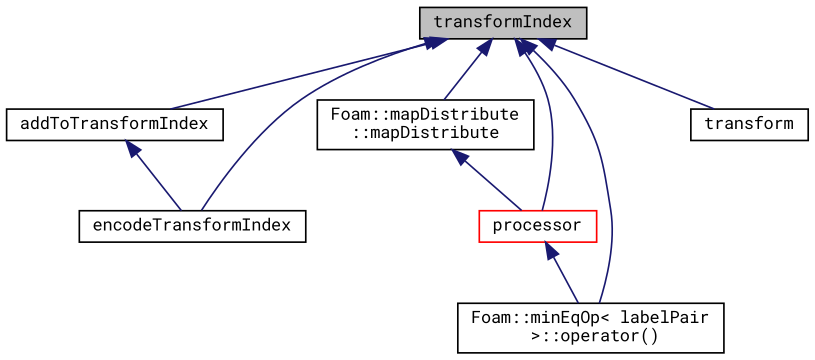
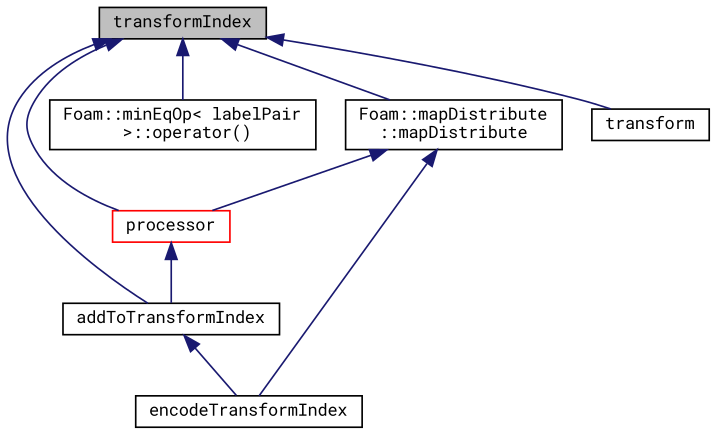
edge "encodeTransformIndex" -> "transformIndex": now "encodeTransformIndex" -> "Foam::mapDistribute ::mapDistribute"
edge "Foam::minEqOp< labelPair >::operator()" -> "processor": now "addToTransformIndex" -> "processor"
